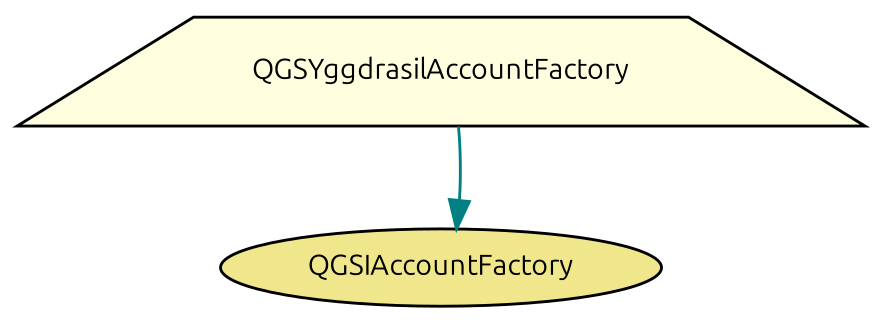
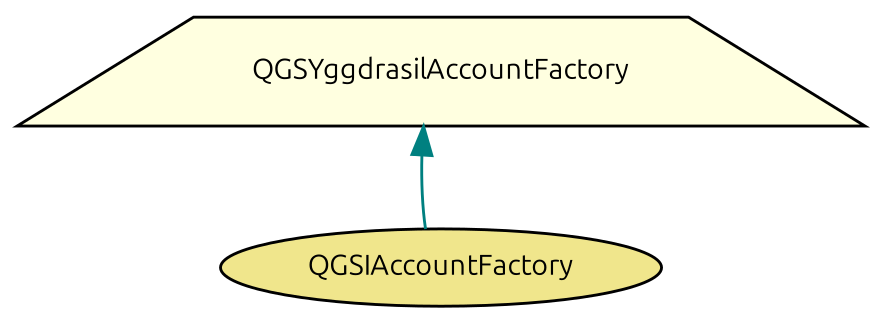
edge "QGSYggdrasilAccountFactory" -> "QGSIAccountFactory": reversed
